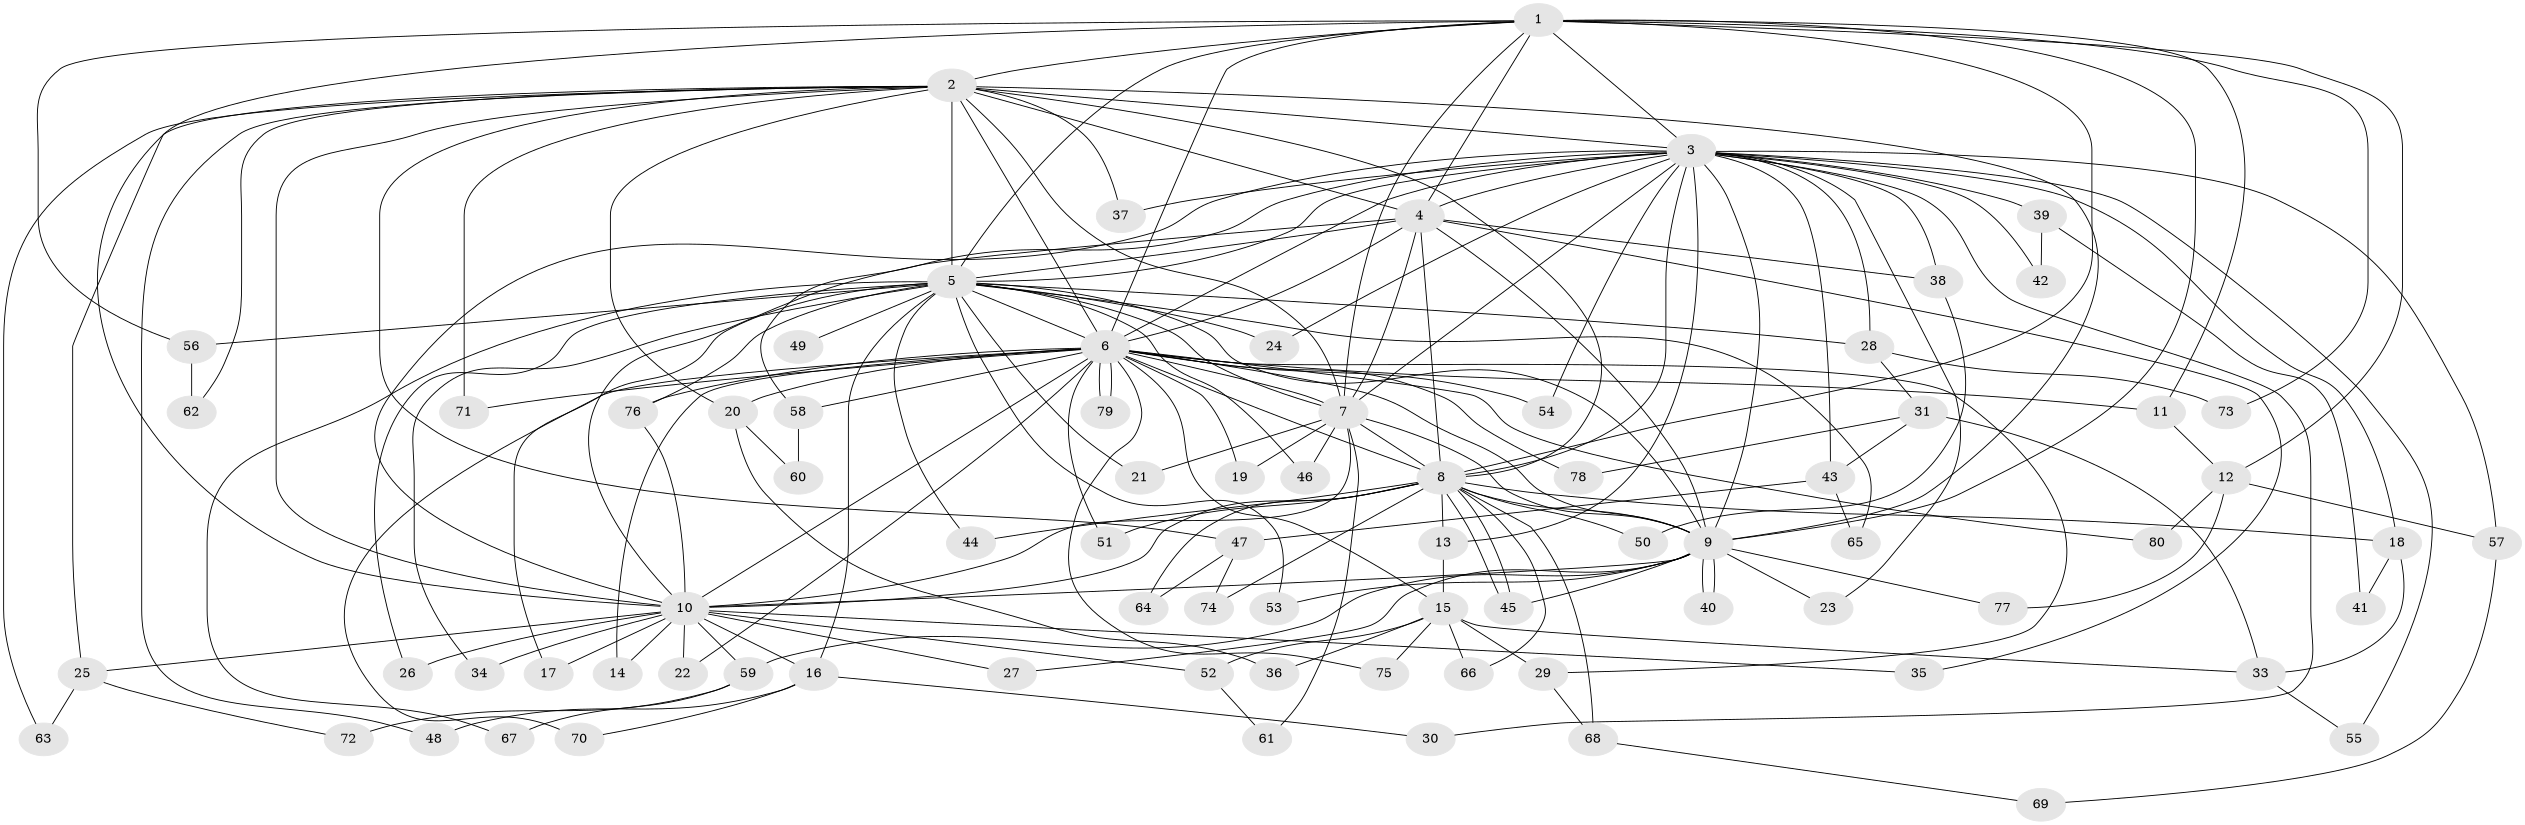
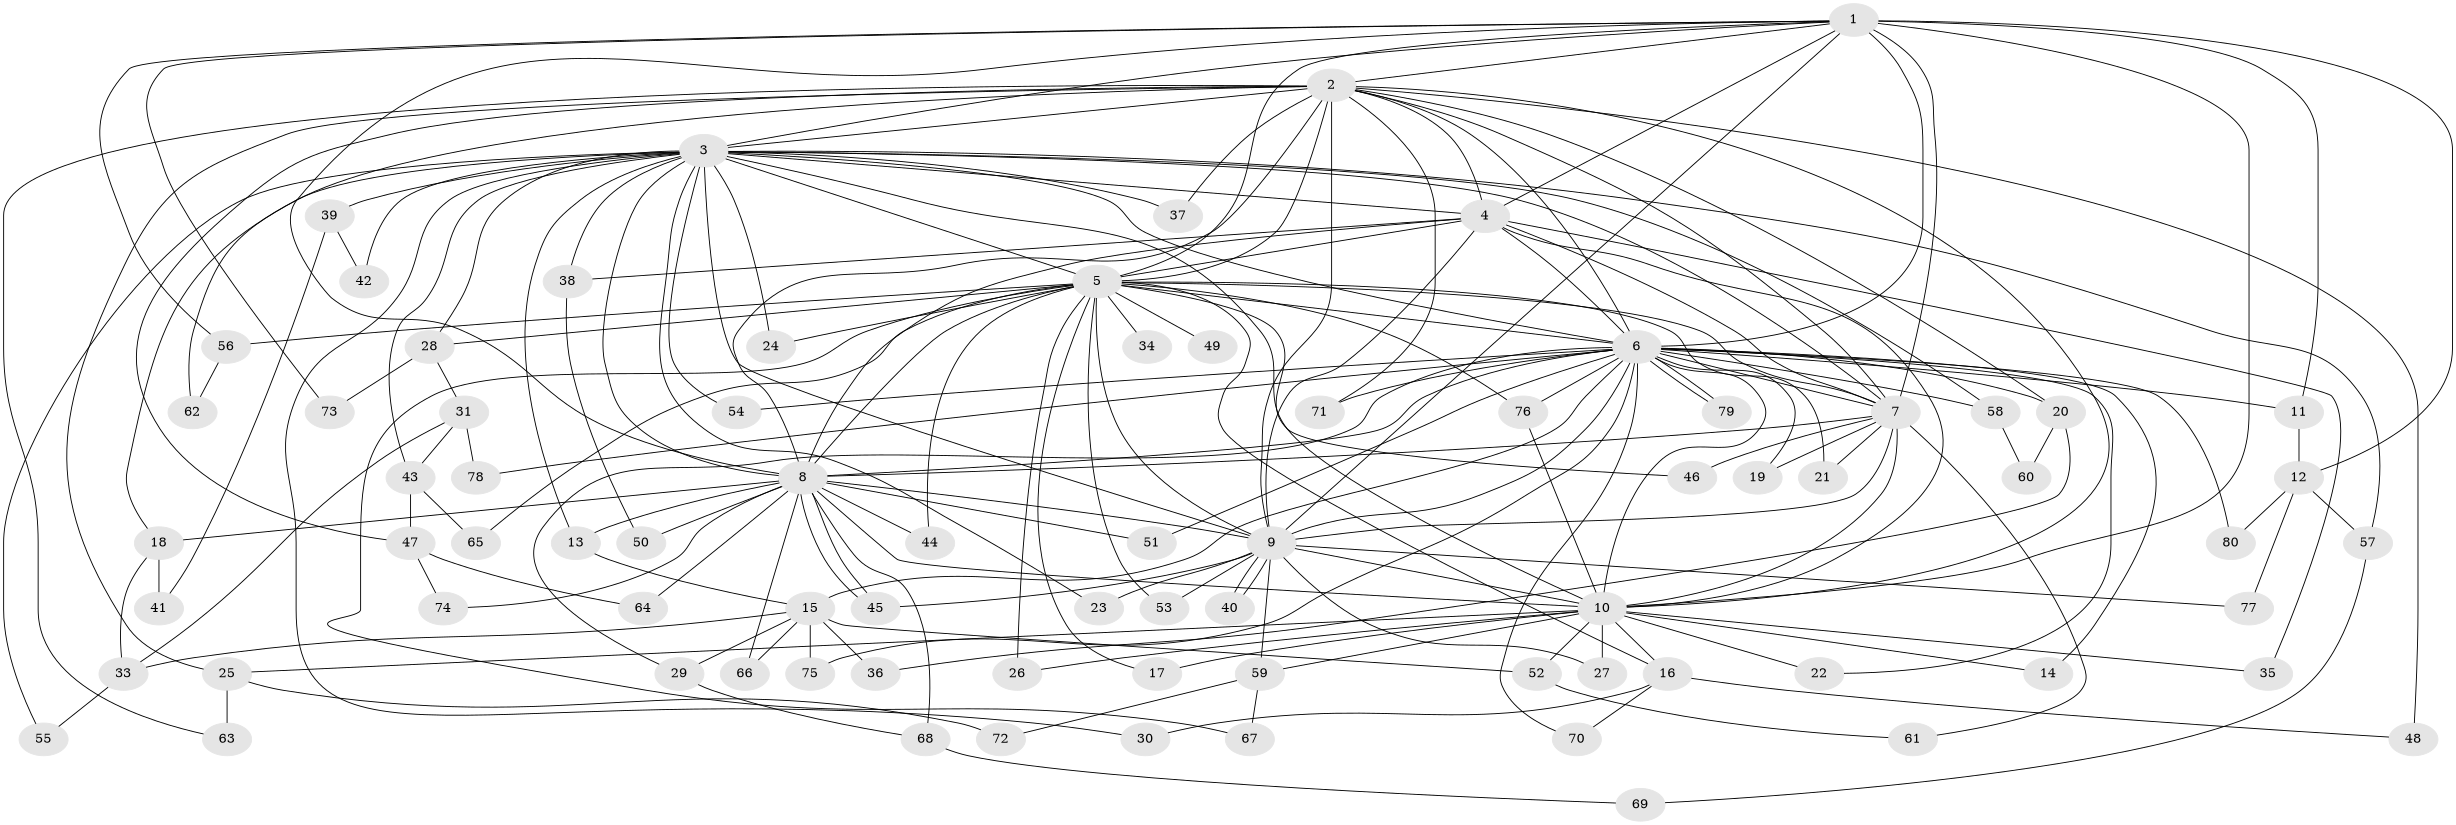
edge "5" -- "8": added
edge "10" -- "34": removed
